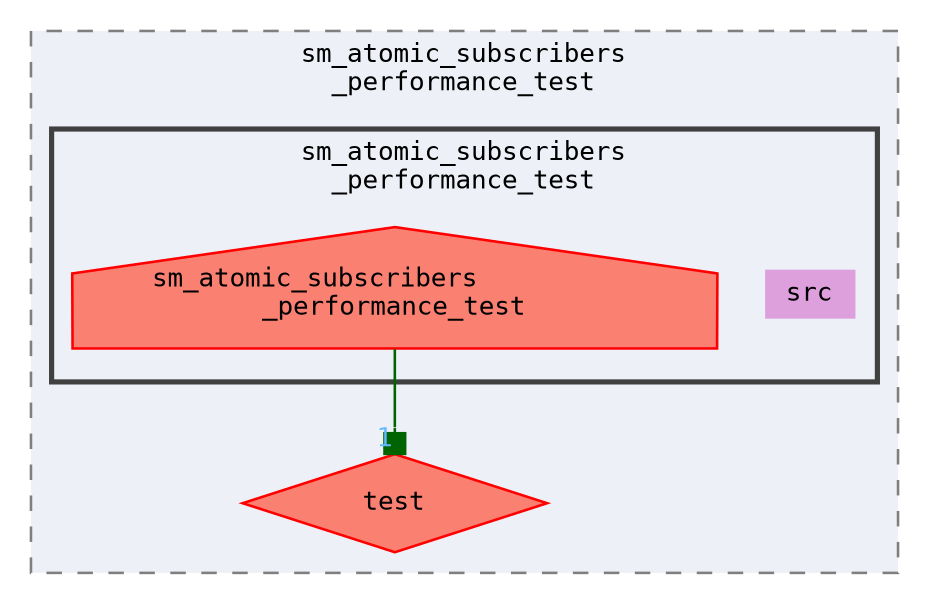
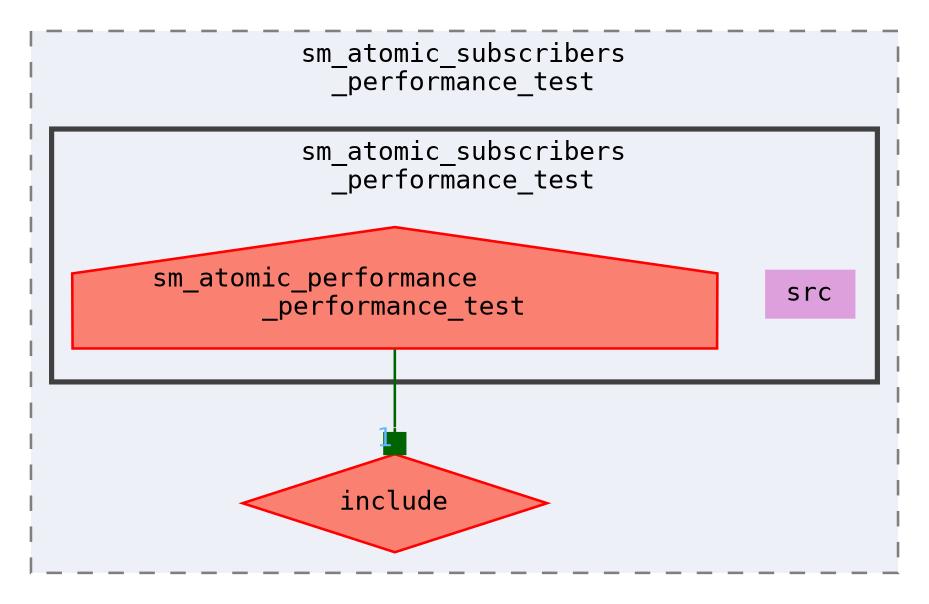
node "sm_atomic_subscribers _performance_test": label "sm_atomic_subscribers _performance_test" -> "sm_atomic_performance _performance_test"
node "test": label "test" -> "include"
